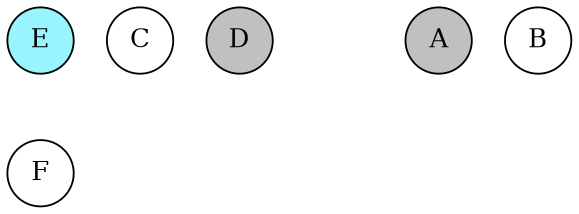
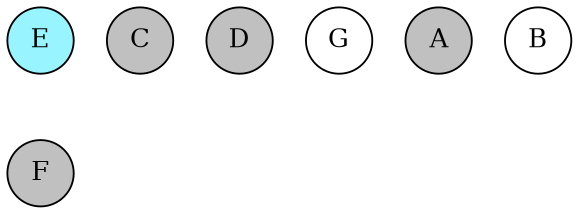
node "C": fillcolor white -> gray
node "G": added
node "F": fillcolor white -> gray
